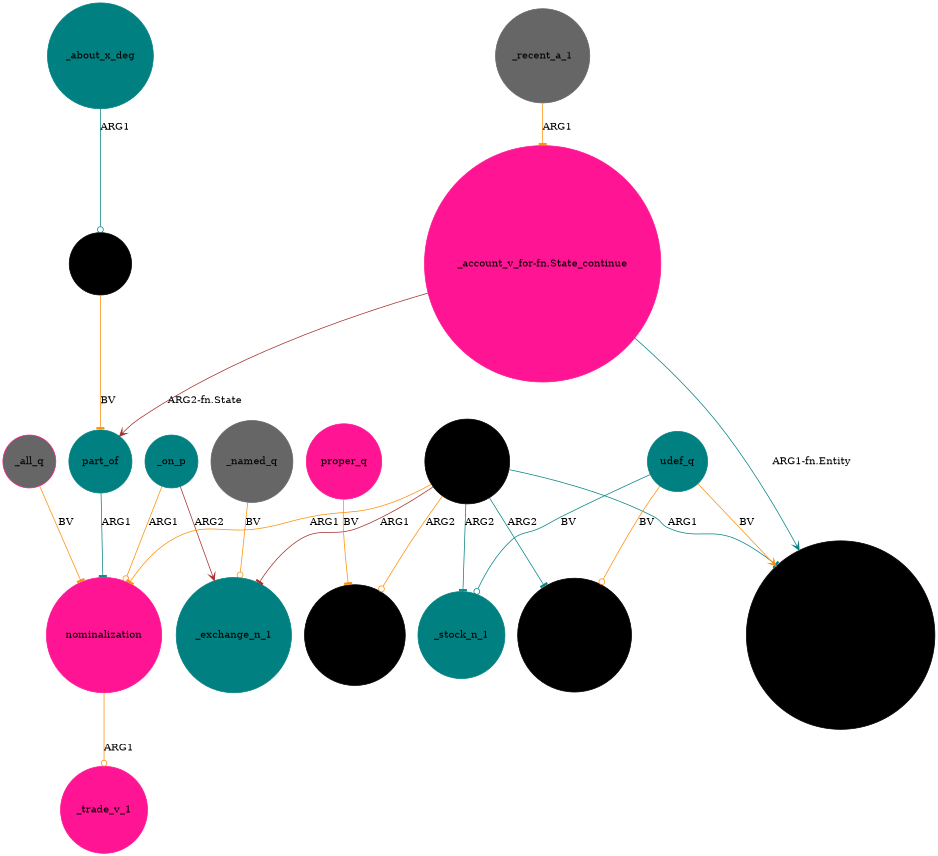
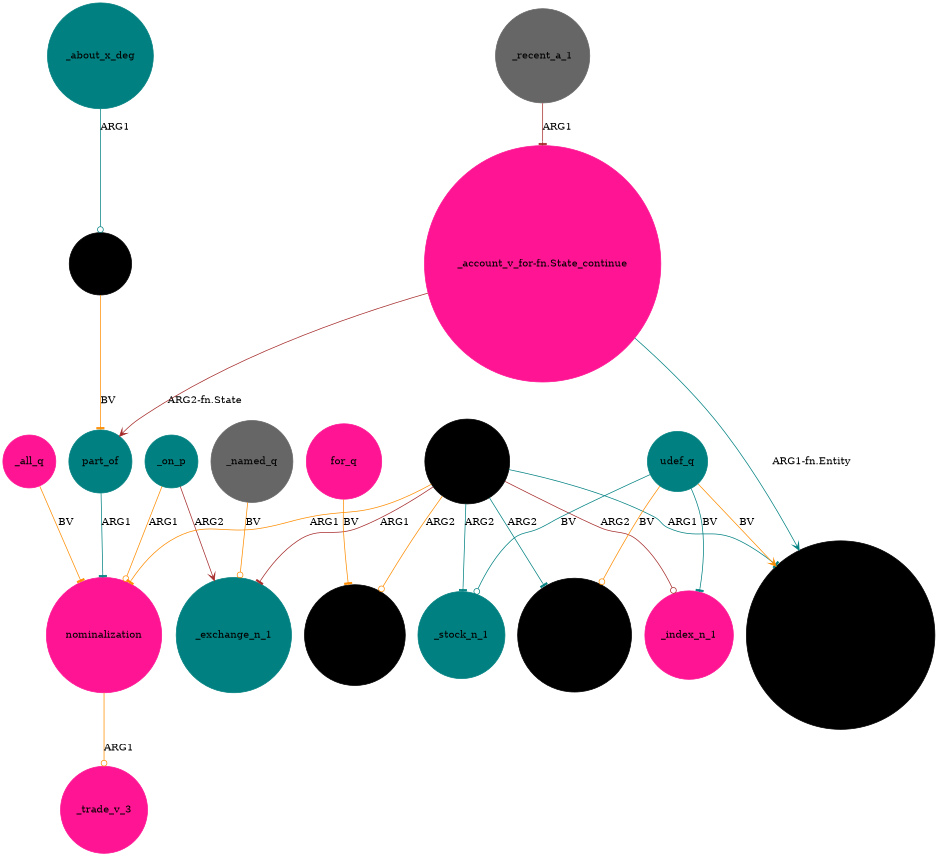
edge "_recent_a_1" -> "_account_v_for-fn.State_continue": color darkorange -> brown
node "_all_q": fillcolor gray40 -> deeppink
node "proper_q": label "proper_q" -> "for_q"
node "_index_n_1": added
node "_trade_v_1": label "_trade_v_1" -> "_trade_v_3"
